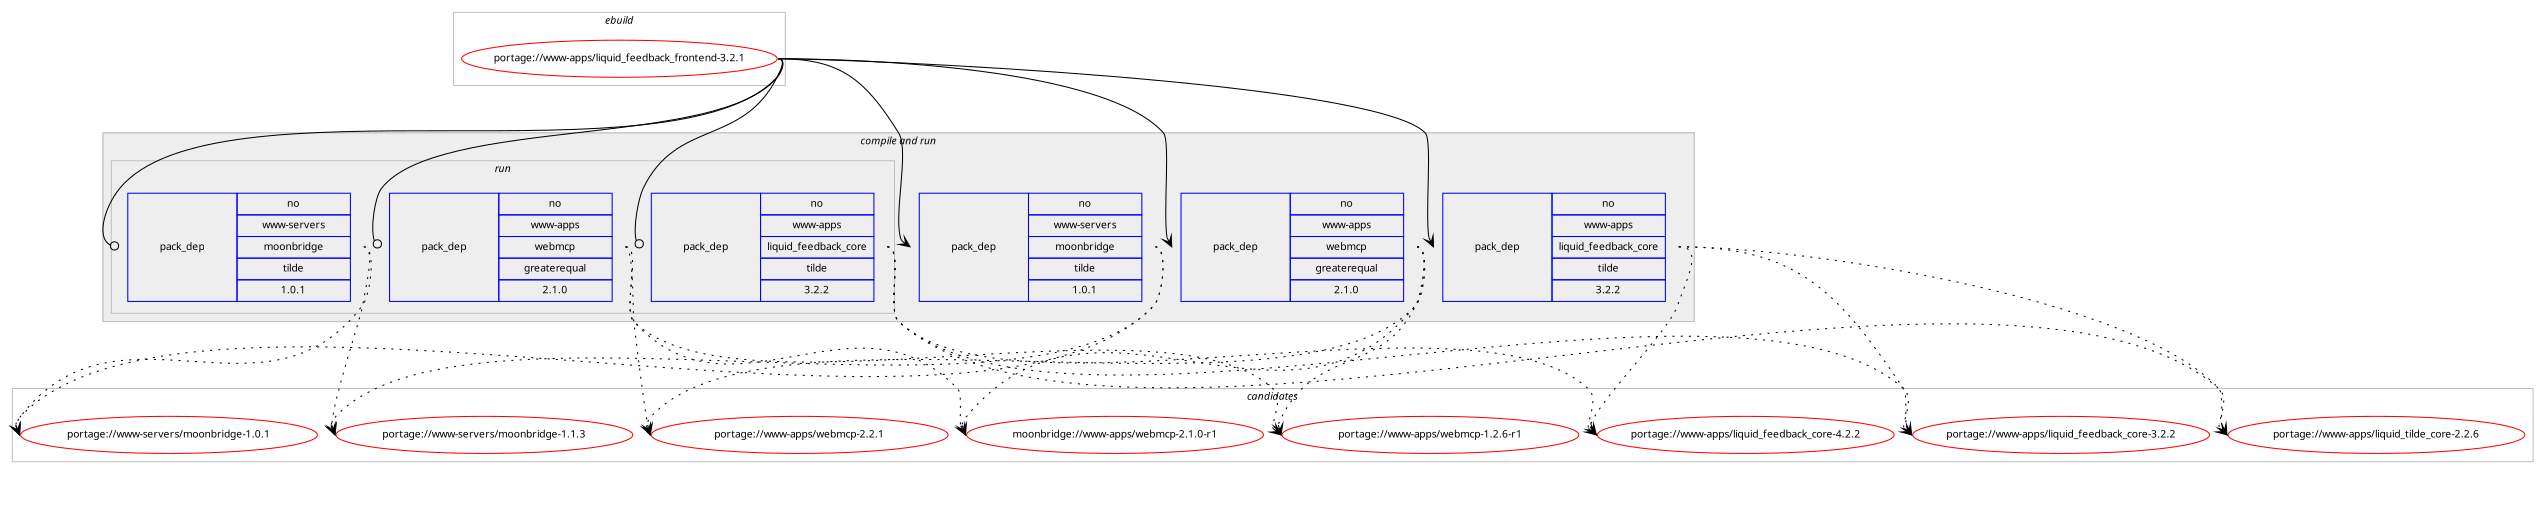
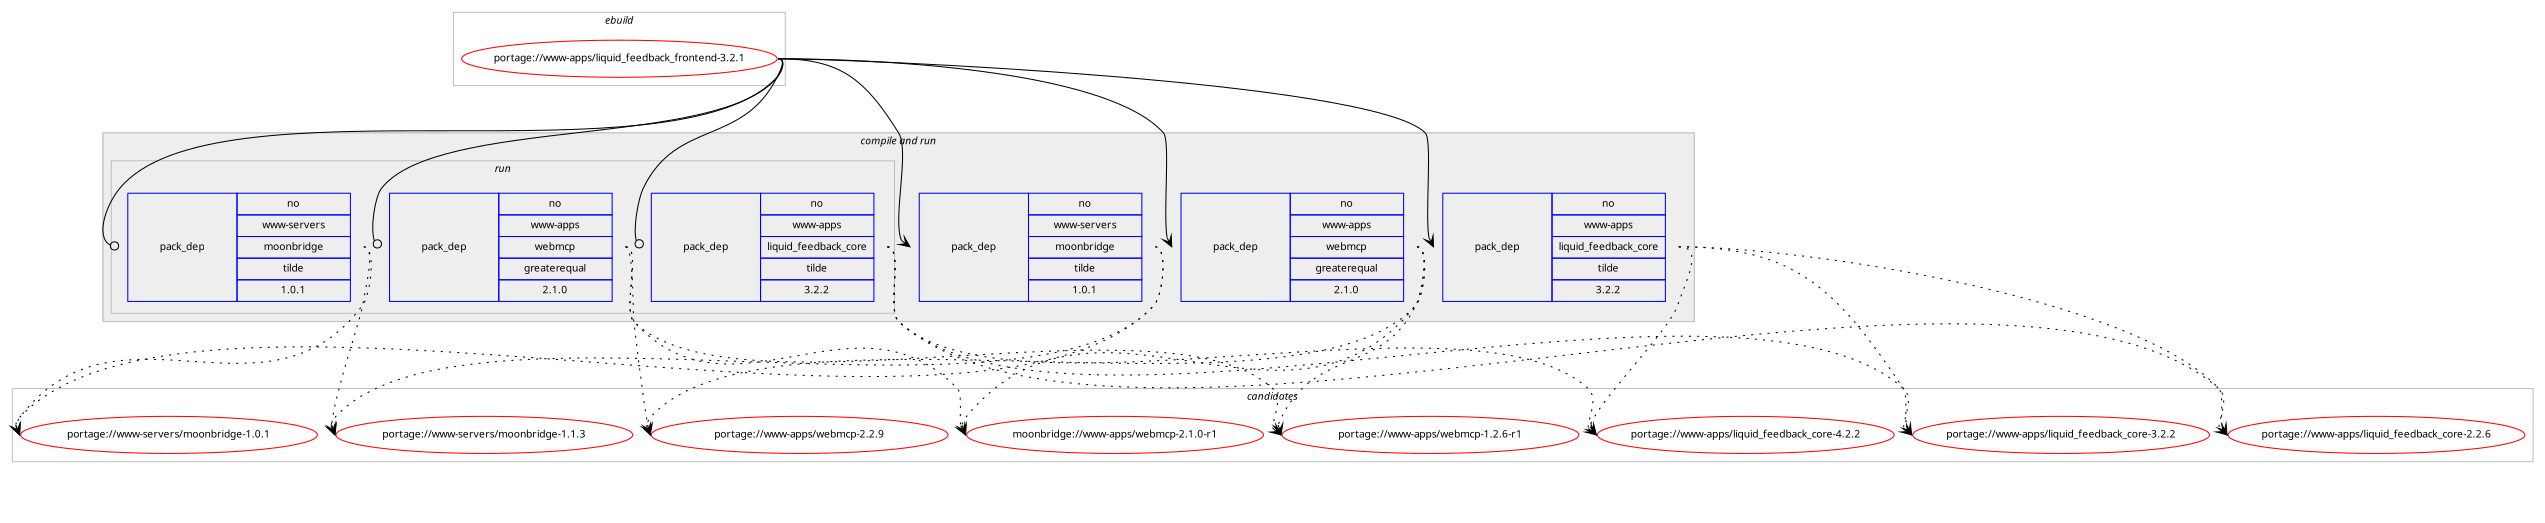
node "portage://www-apps/webmcp-2.2.1": label "portage://www-apps/webmcp-2.2.1" -> "portage://www-apps/webmcp-2.2.9"
node "portage://www-apps/liquid_tilde_core-2.2.6": label "portage://www-apps/liquid_tilde_core-2.2.6" -> "portage://www-apps/liquid_feedback_core-2.2.6"
